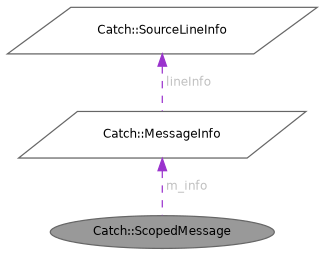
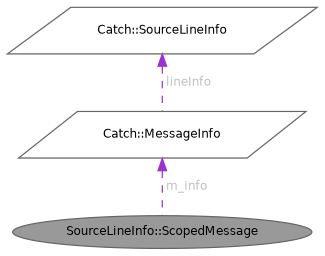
node "Catch::ScopedMessage": label "Catch::ScopedMessage" -> "SourceLineInfo::ScopedMessage"
